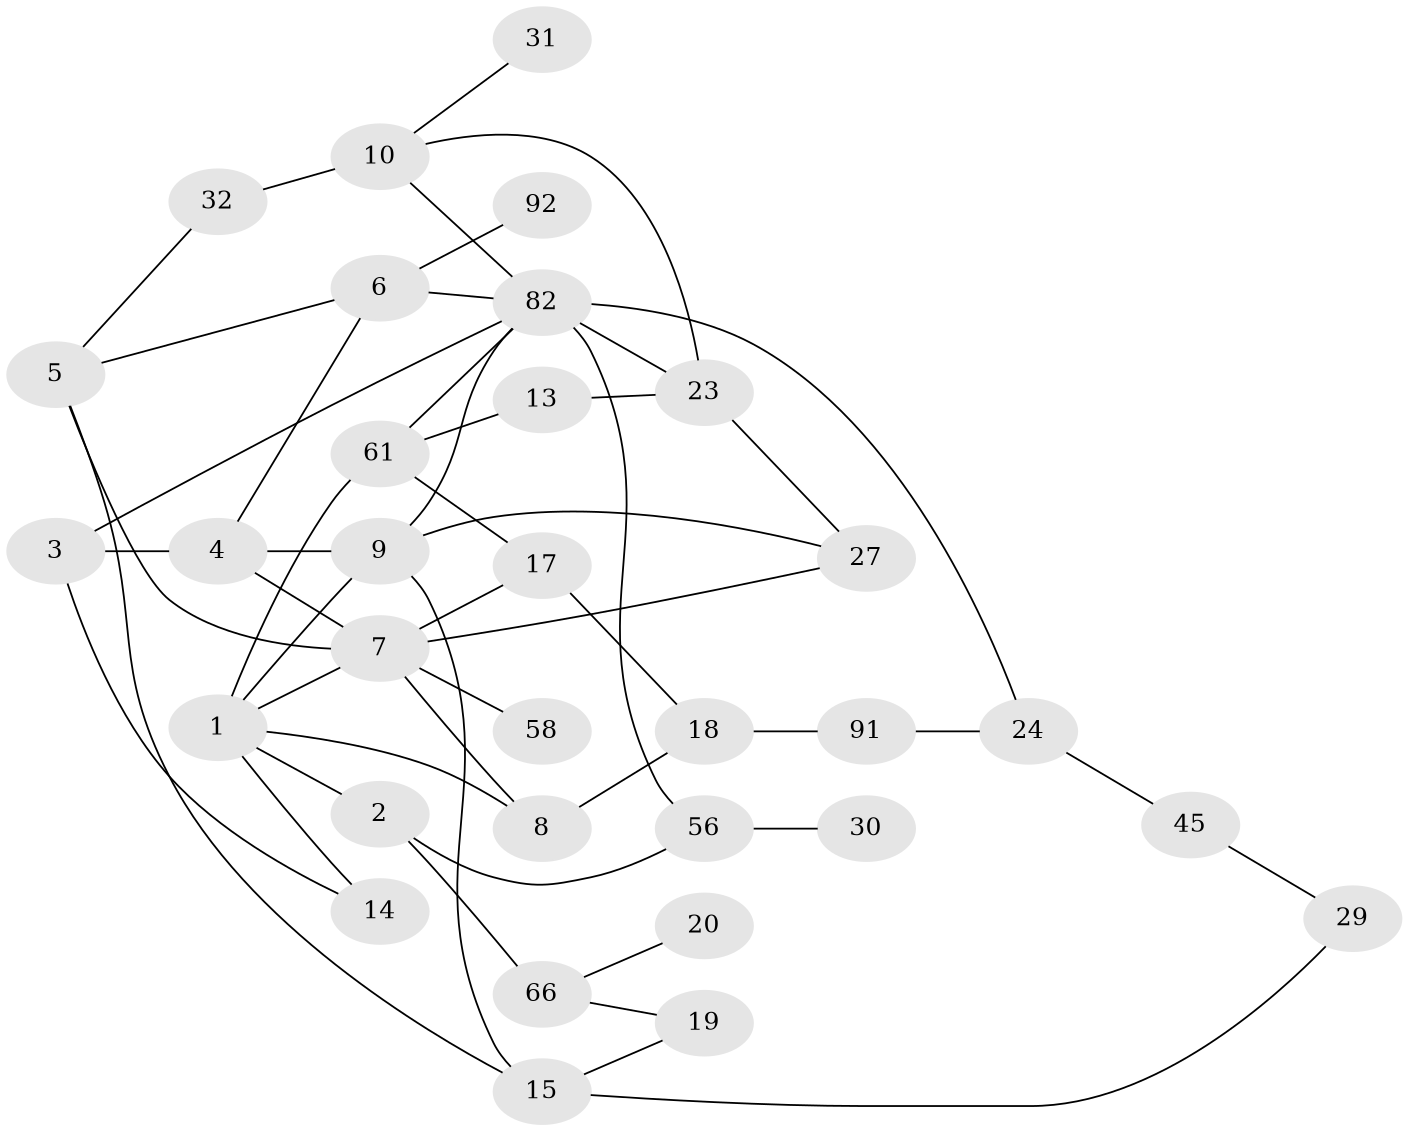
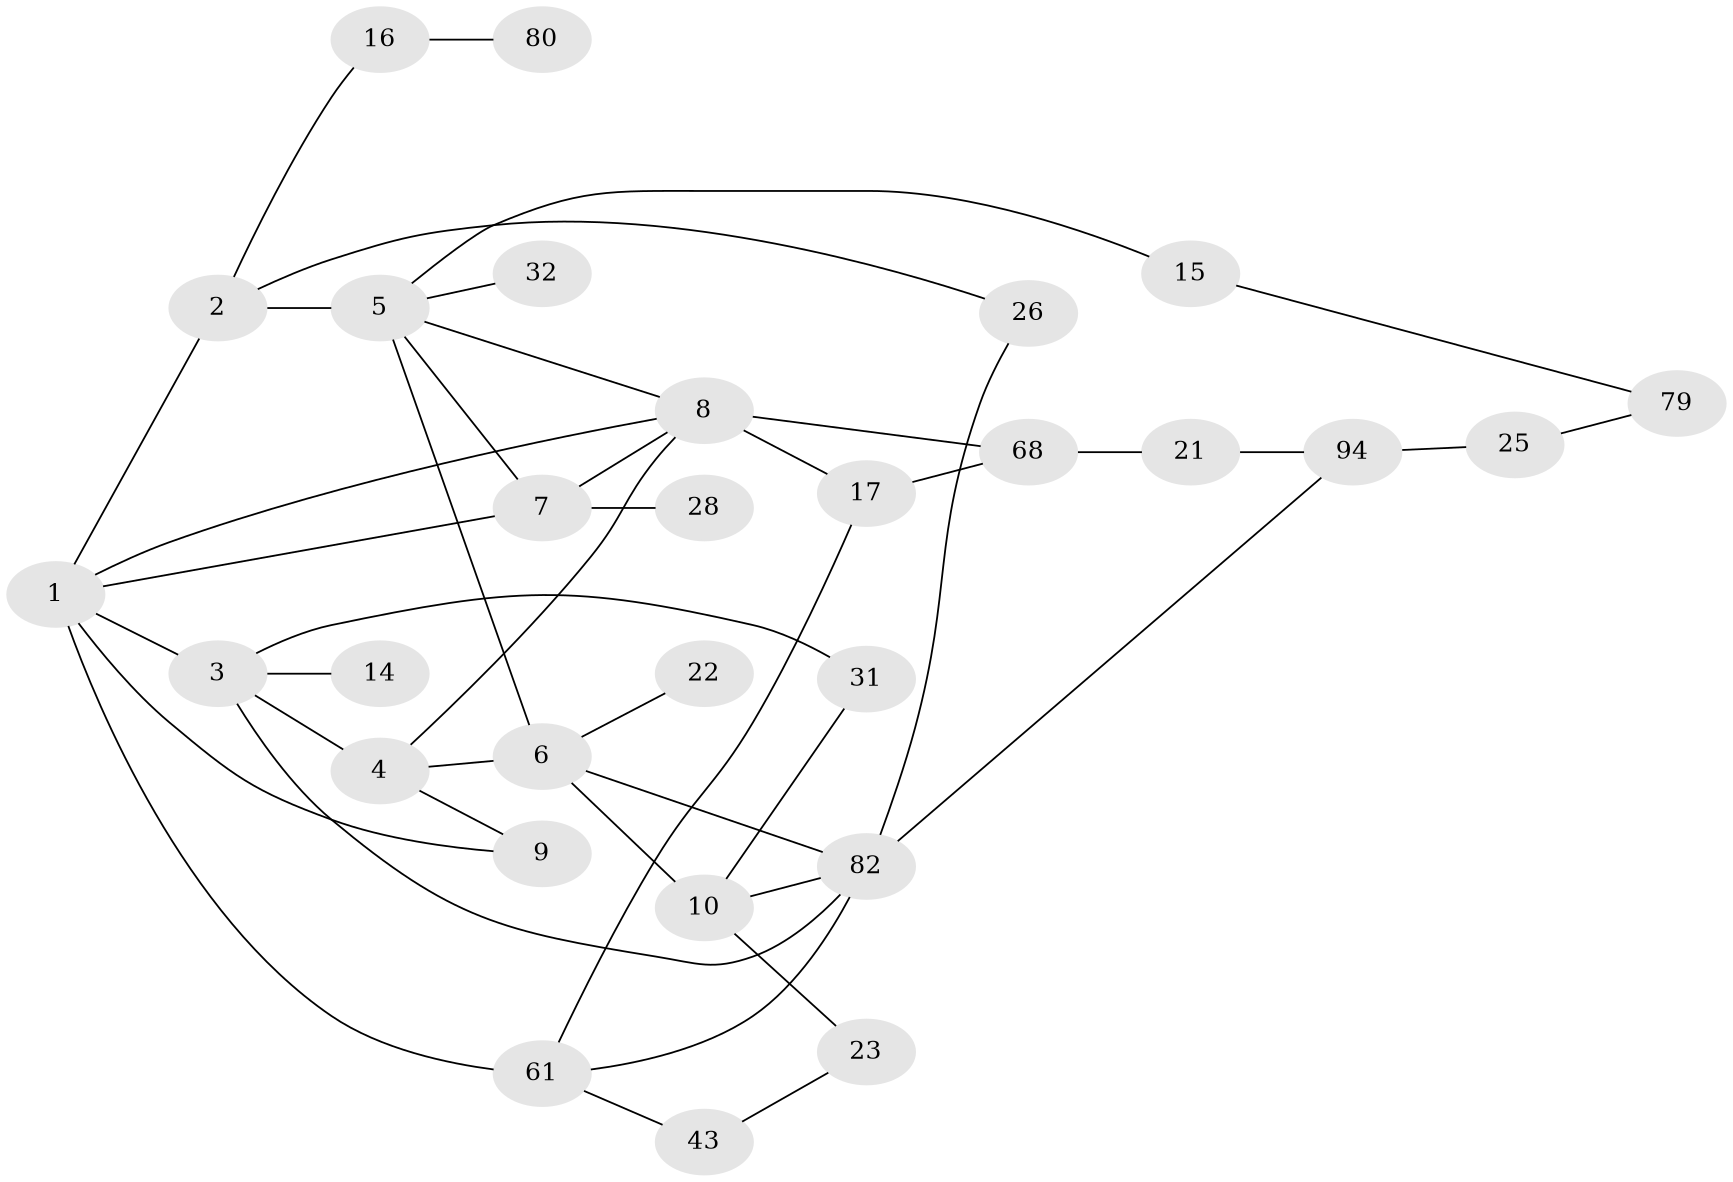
edge "10" -- "32": now "10" -- "6"
node "92": label "92" -> "22"
edge "2" -- "5": added
edge "82" -- "23": removed
edge "5" -- "8": added
node "13": label "13" -> "43"
edge "82" -- "9": removed
node "27": removed
edge "3" -- "31": added
edge "4" -- "7": now "4" -- "8"
edge "17" -- "7": now "17" -- "8"
node "58": label "58" -> "28"
node "18": label "18" -> "68"
node "91": label "91" -> "21"
node "24": label "24" -> "94"
edge "1" -- "14": now "1" -- "3"
edge "9" -- "15": removed
node "45": label "45" -> "25"
node "56": label "56" -> "26"
node "30": removed
node "29": label "29" -> "79"
node "20": label "20" -> "80"
node "66": label "66" -> "16"
node "19": removed
